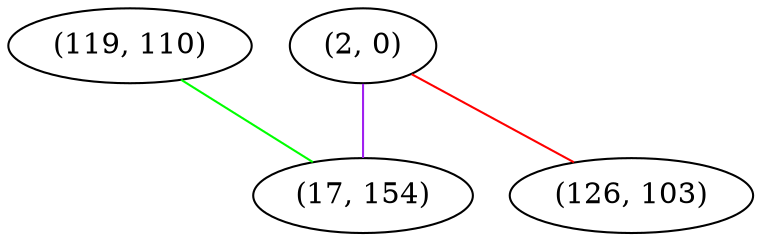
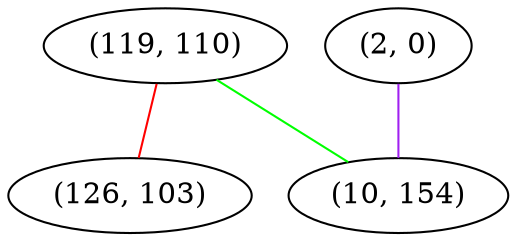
edge "(2, 0)" -- "(126, 103)": now "(119, 110)" -- "(126, 103)"
node "(17, 154)": label "(17, 154)" -> "(10, 154)"
